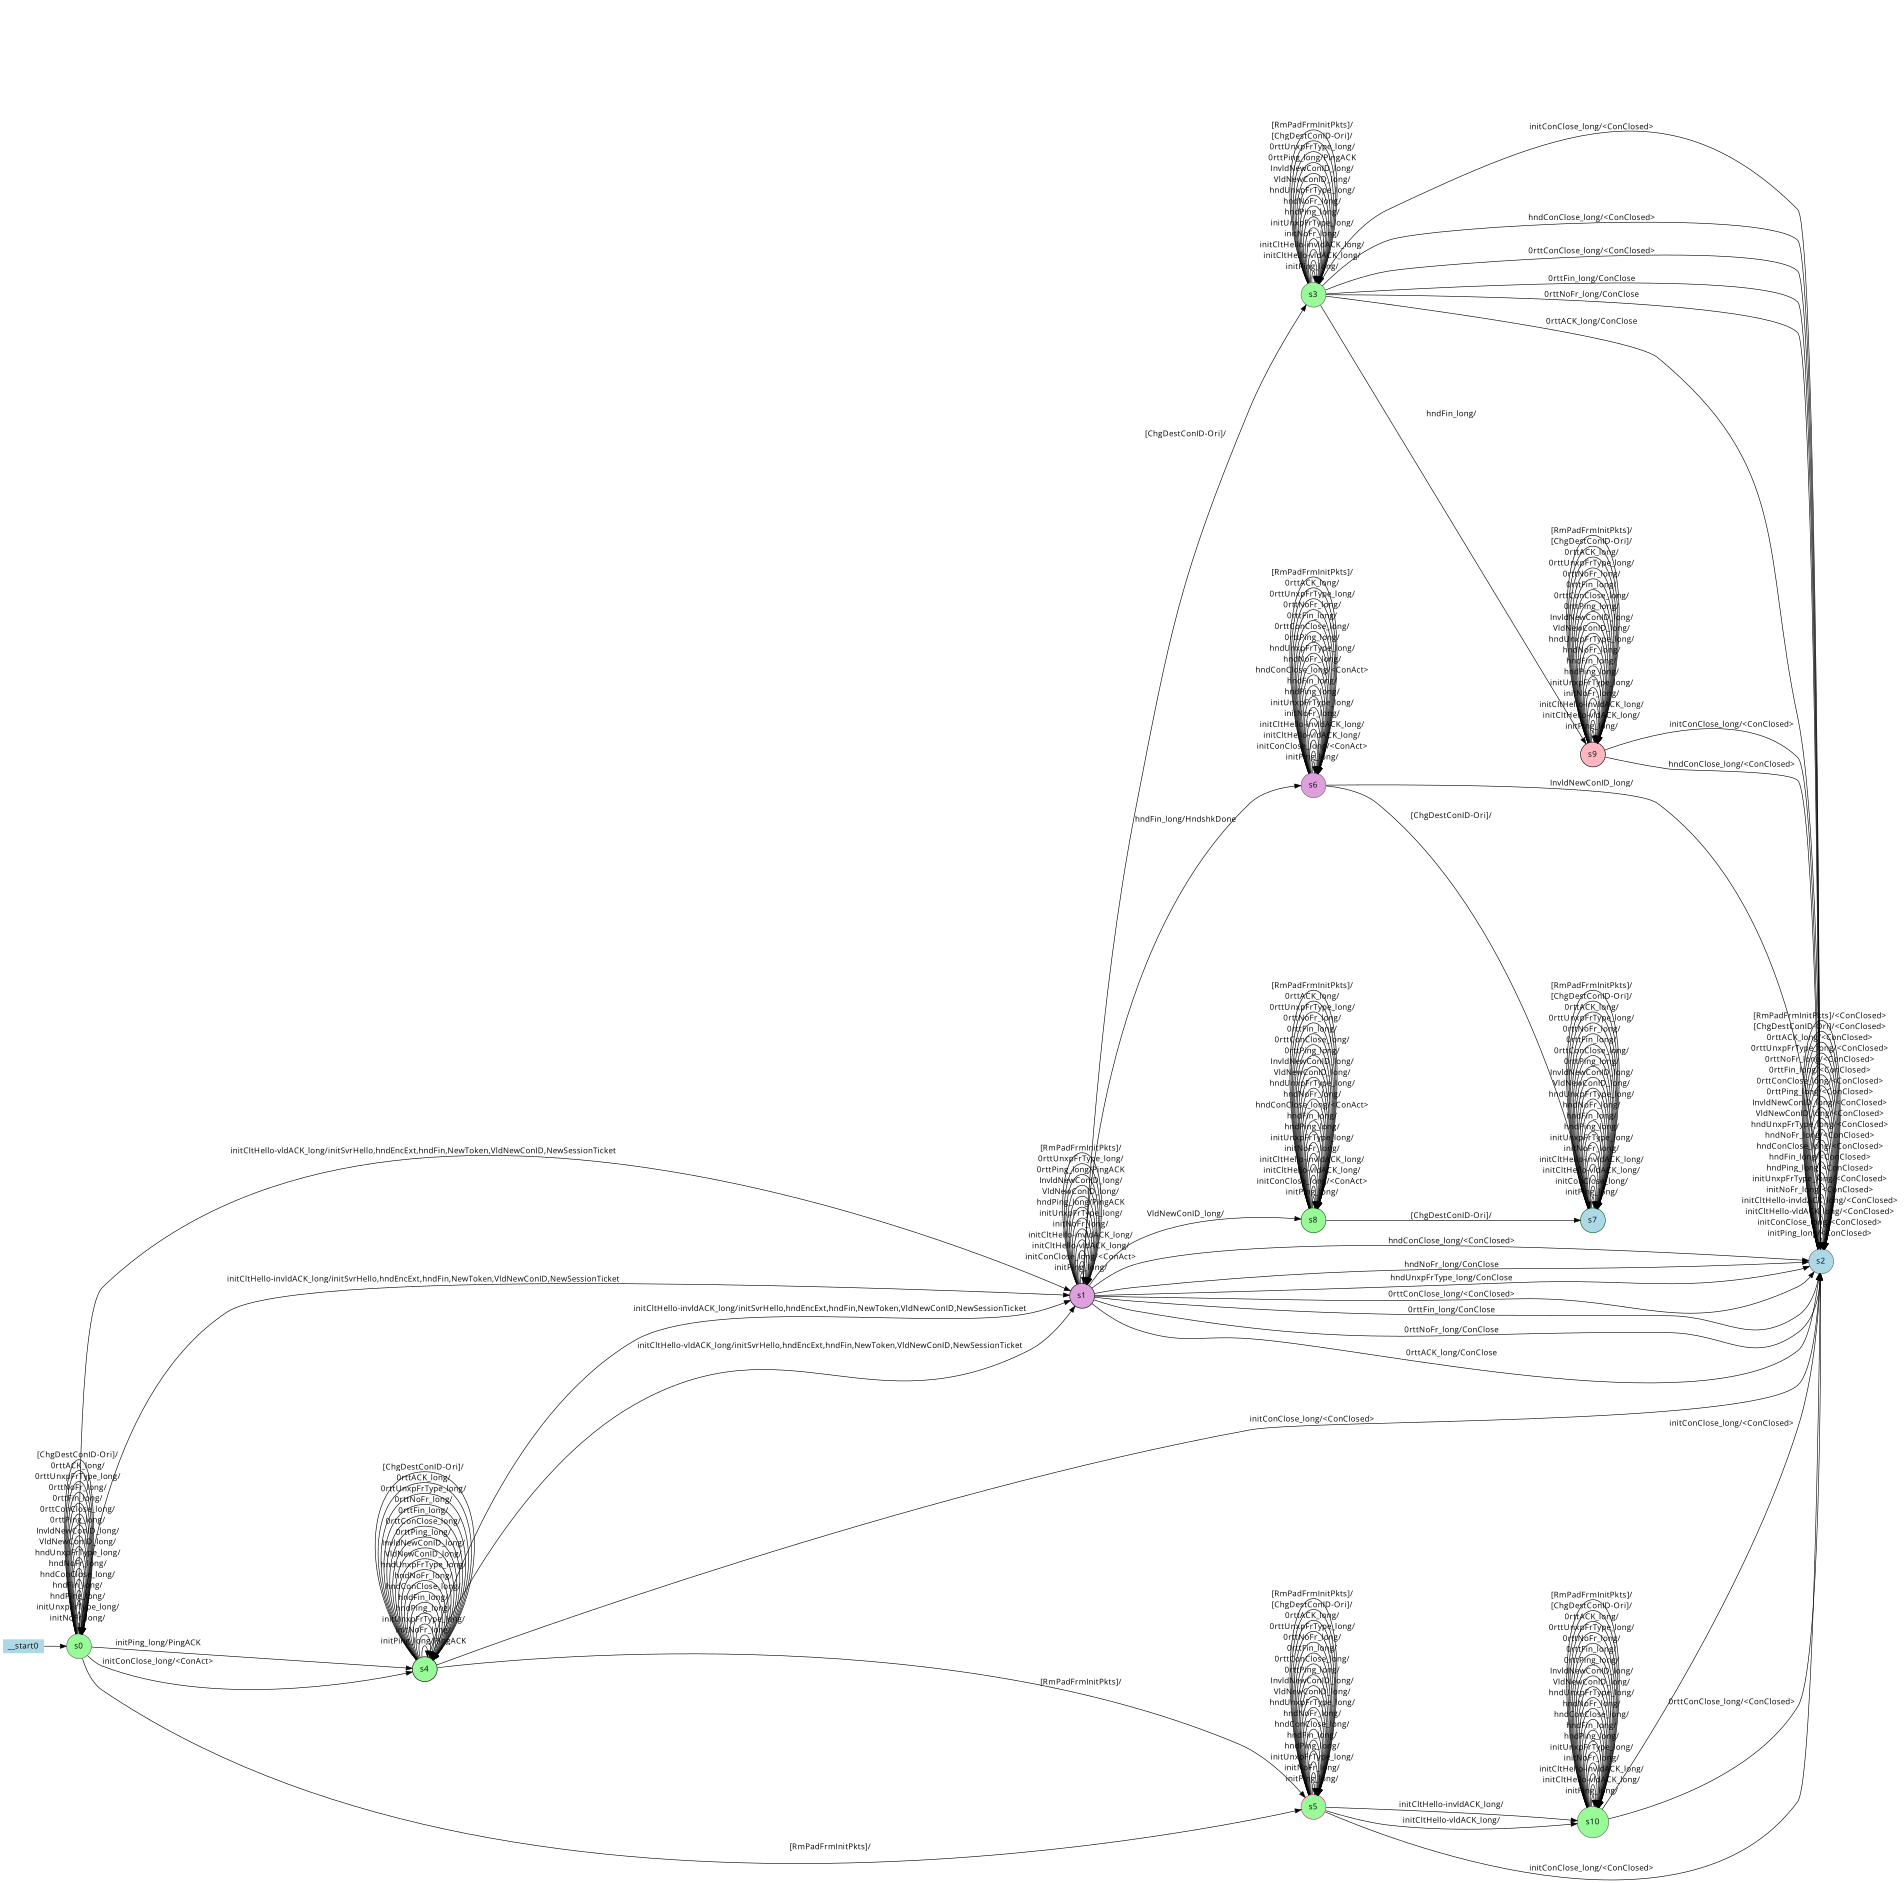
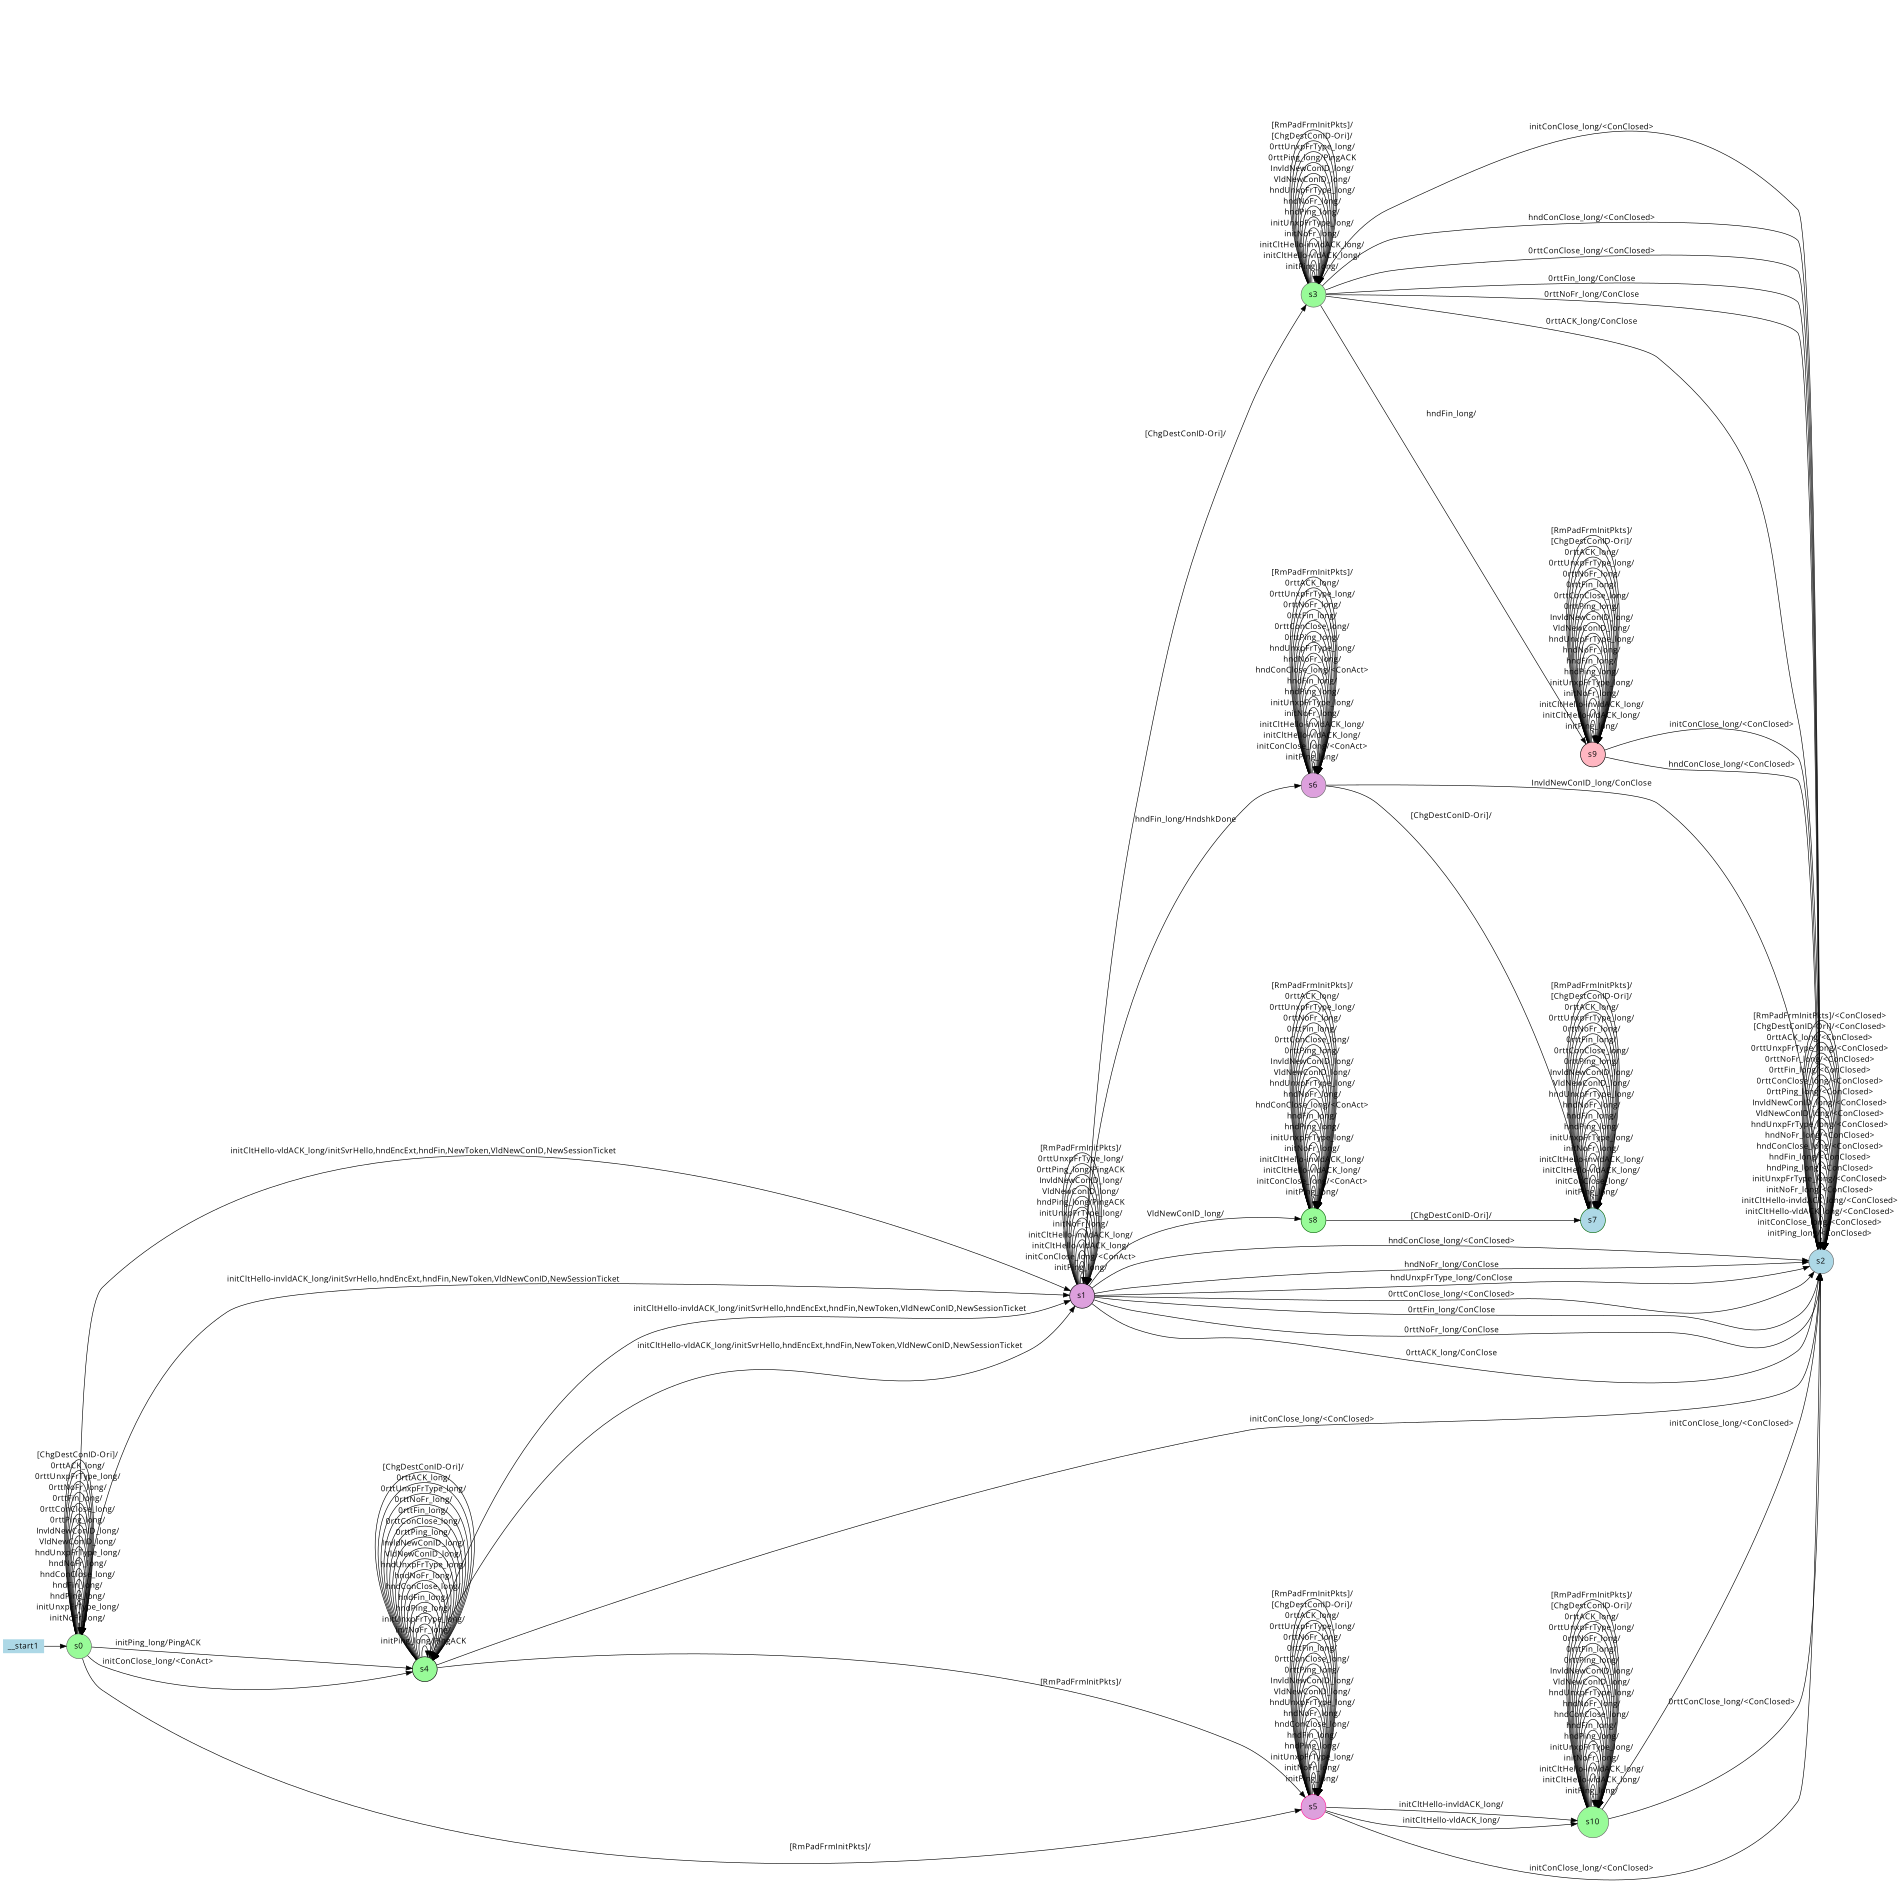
edge "s6" -> "s2": label "InvldNewConID_long/ " -> "InvldNewConID_long/ConClose "
node "__start0": label "__start0" -> "__start1"
node "s5": fillcolor palegreen -> plum
